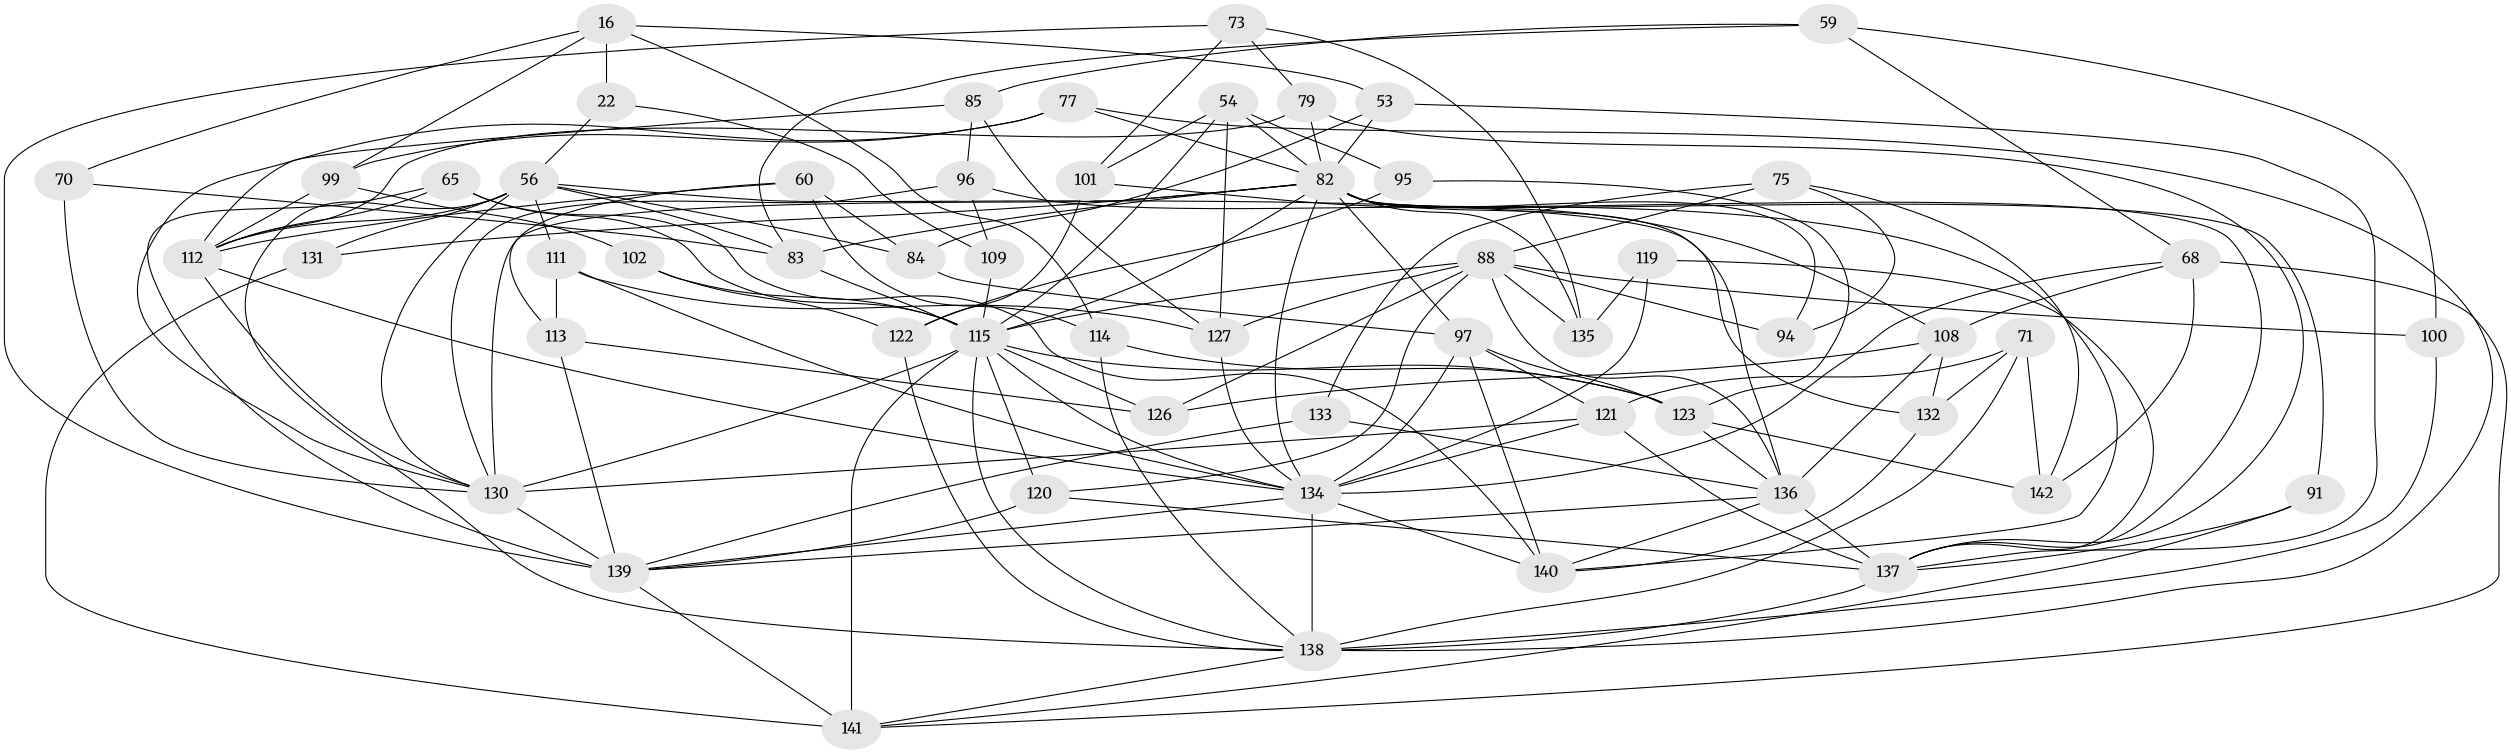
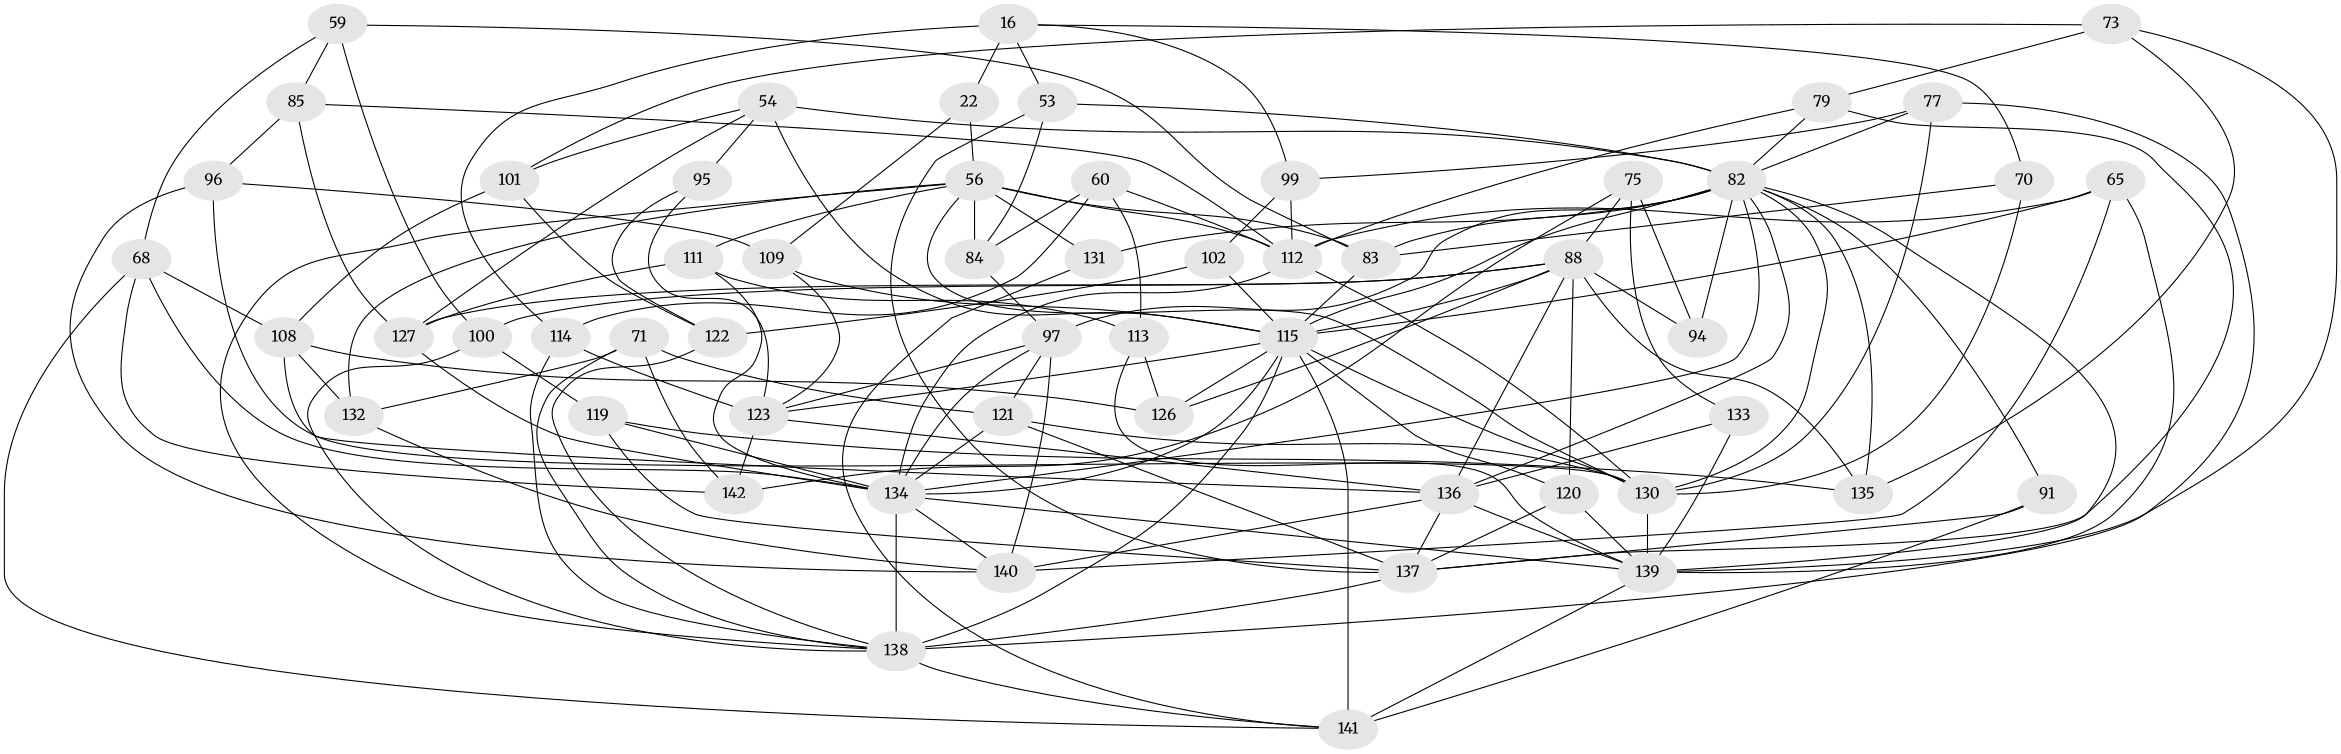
edge "82" -- "137": now "82" -- "139"
edge "109" -- "123": added
edge "100" -- "119": added
